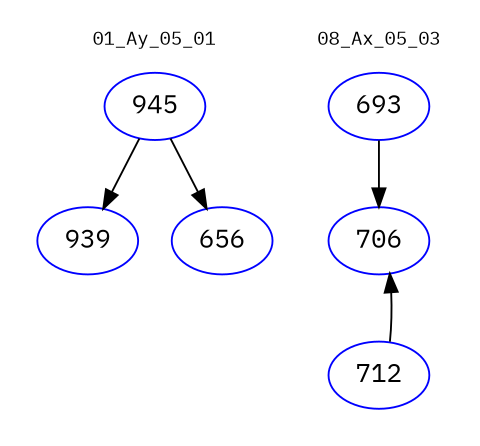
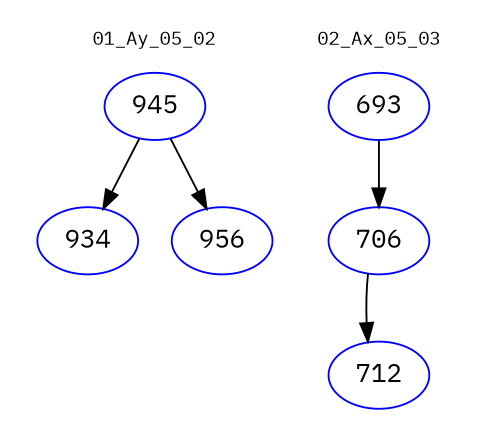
cluster "01_Ay_05_01": label "01_Ay_05_01" -> "01_Ay_05_02"
cluster "08_Ax_05_03": label "08_Ax_05_03" -> "02_Ax_05_03"
node "939": label "939" -> "934"
node "656": label "656" -> "956"
edge "712" -> "706": reversed
